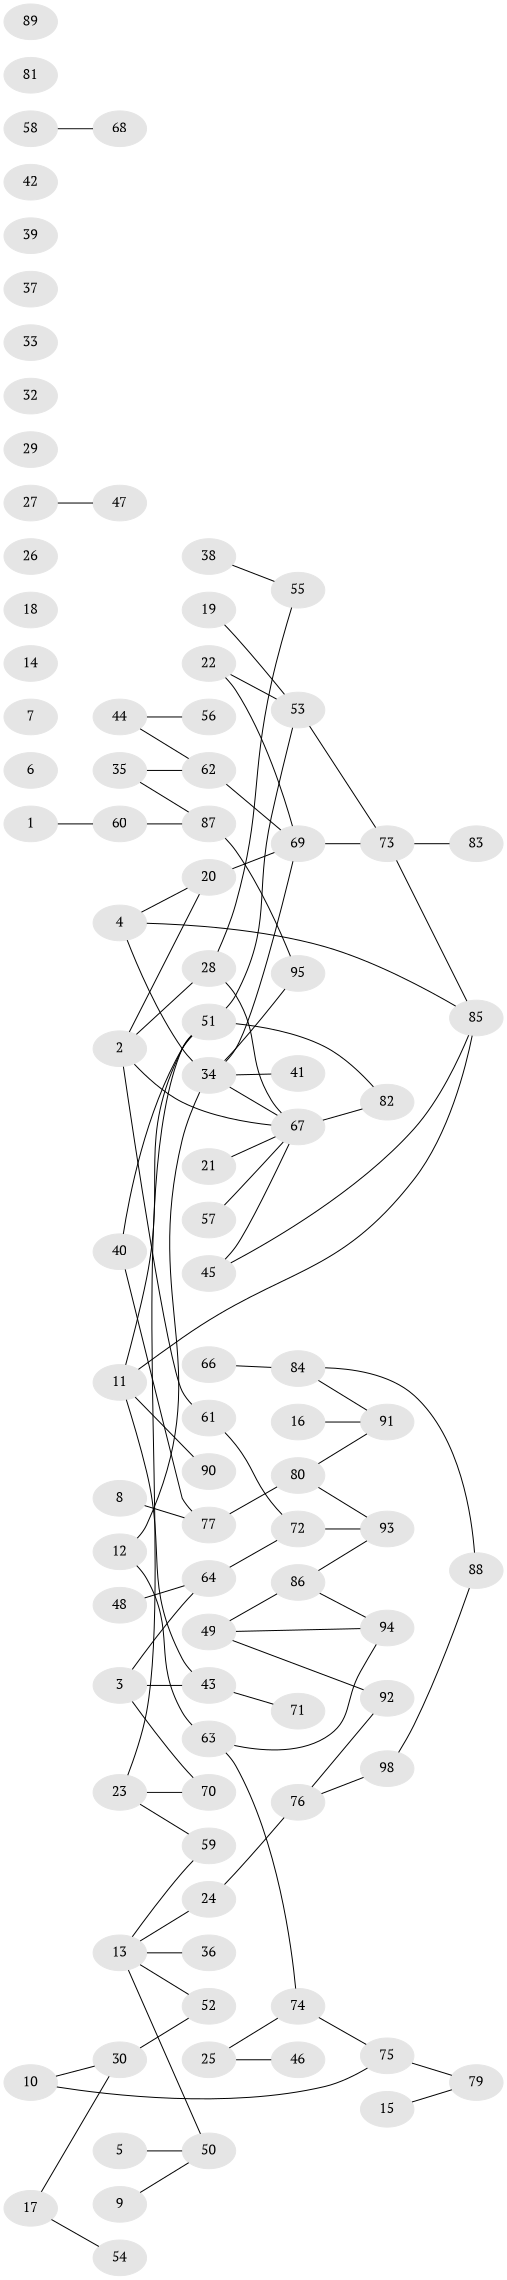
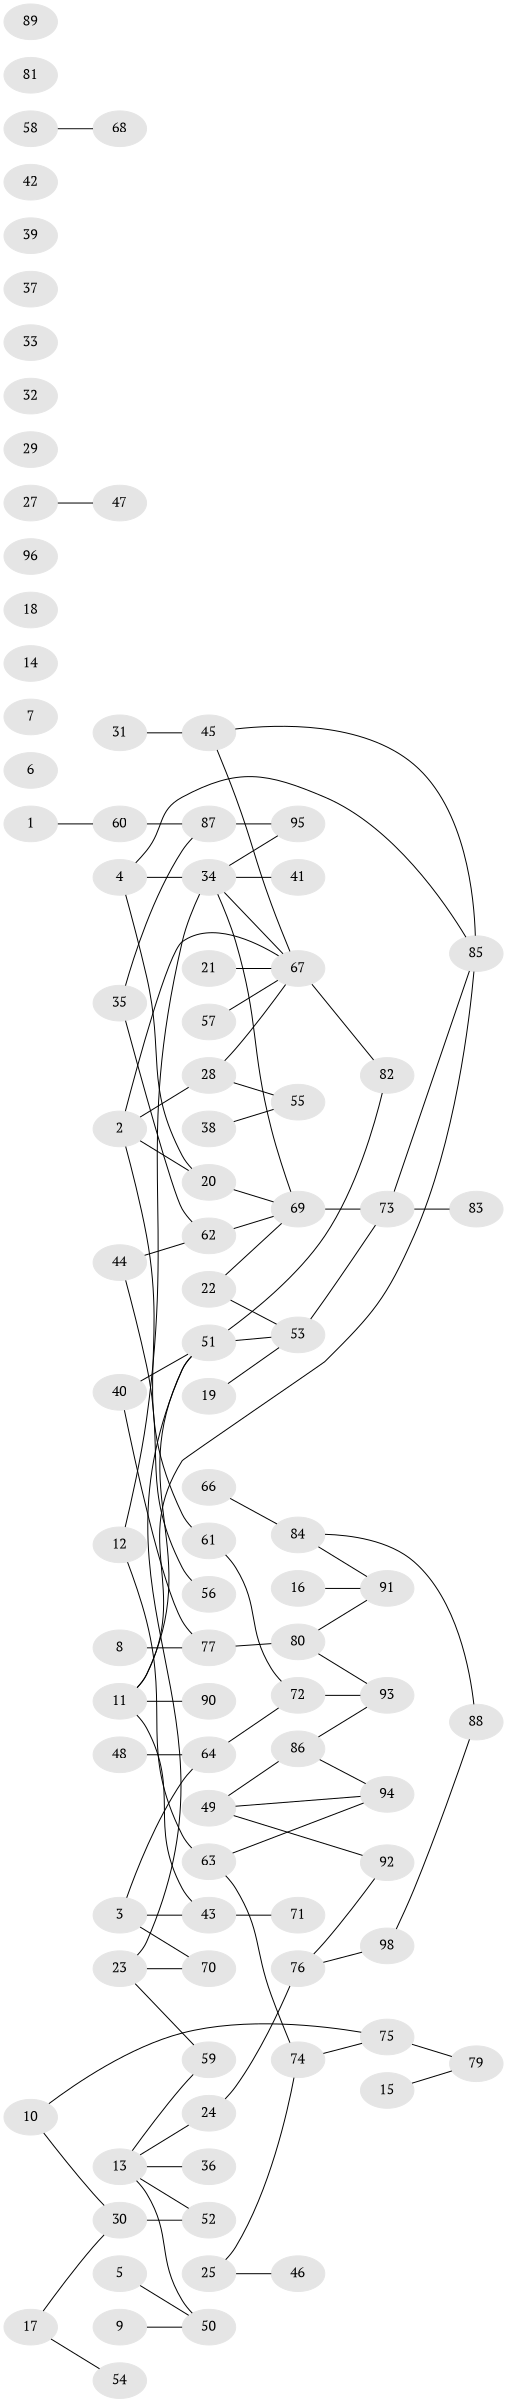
node "26": label "26" -> "96"
node "31": added
